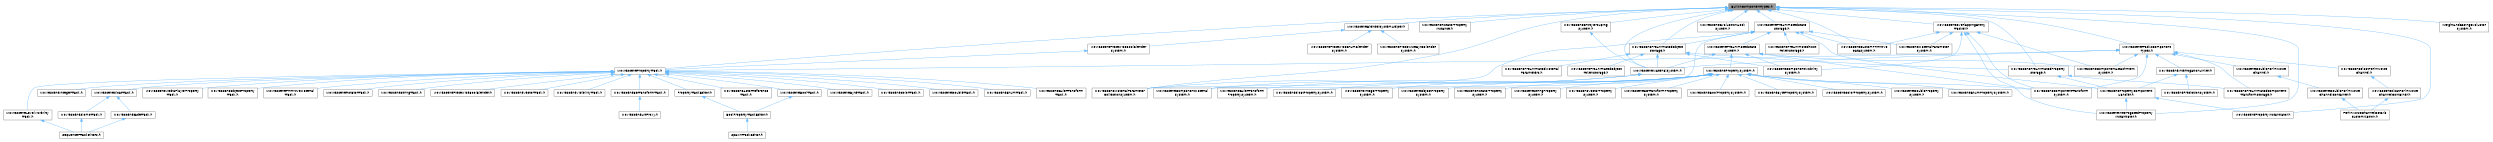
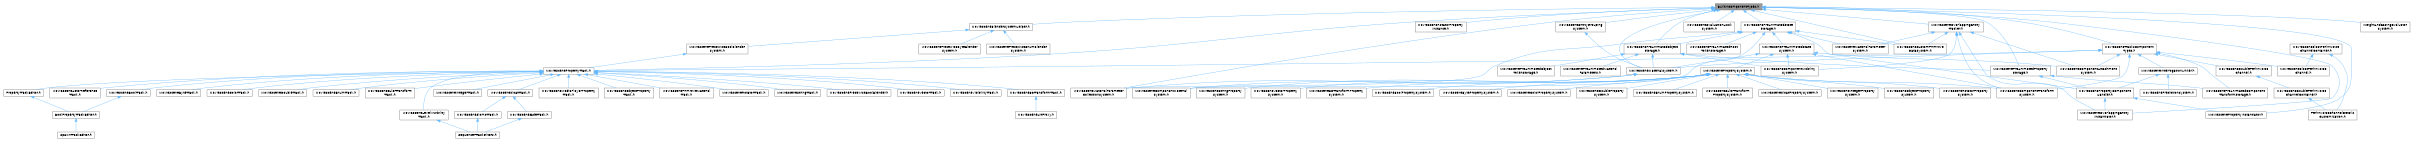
edge "MovieSceneFloatPerlinNoise ChannelContainer.h" -> "MovieSceneFloatPerlinNoise Channel.h": reversed
node "MovieSceneInterrogatedProperty Instantiator.h": label "MovieSceneInterrogatedProperty Instantiator.h" -> "MovieSceneOverlappingEntity Instantiator.h"
